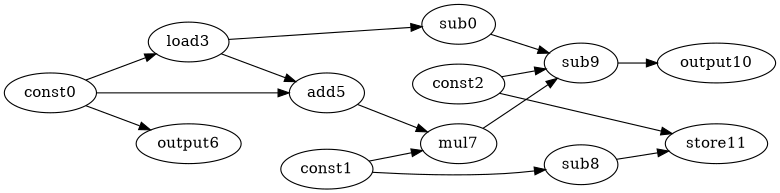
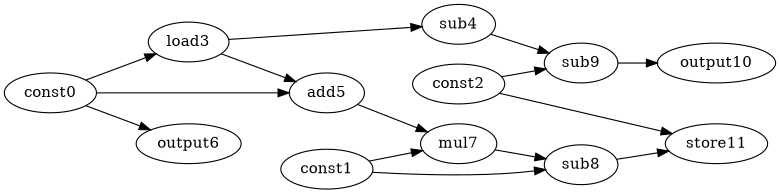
node "sub0": label "sub0" -> "sub4"
edge "mul7" -> "sub9": now "mul7" -> "sub8"
